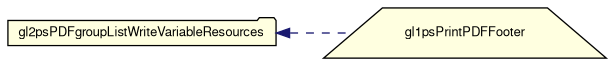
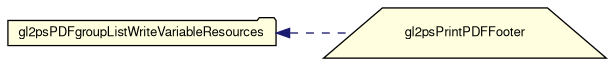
node "gl1psPrintPDFFooter": label "gl1psPrintPDFFooter" -> "gl2psPrintPDFFooter"
